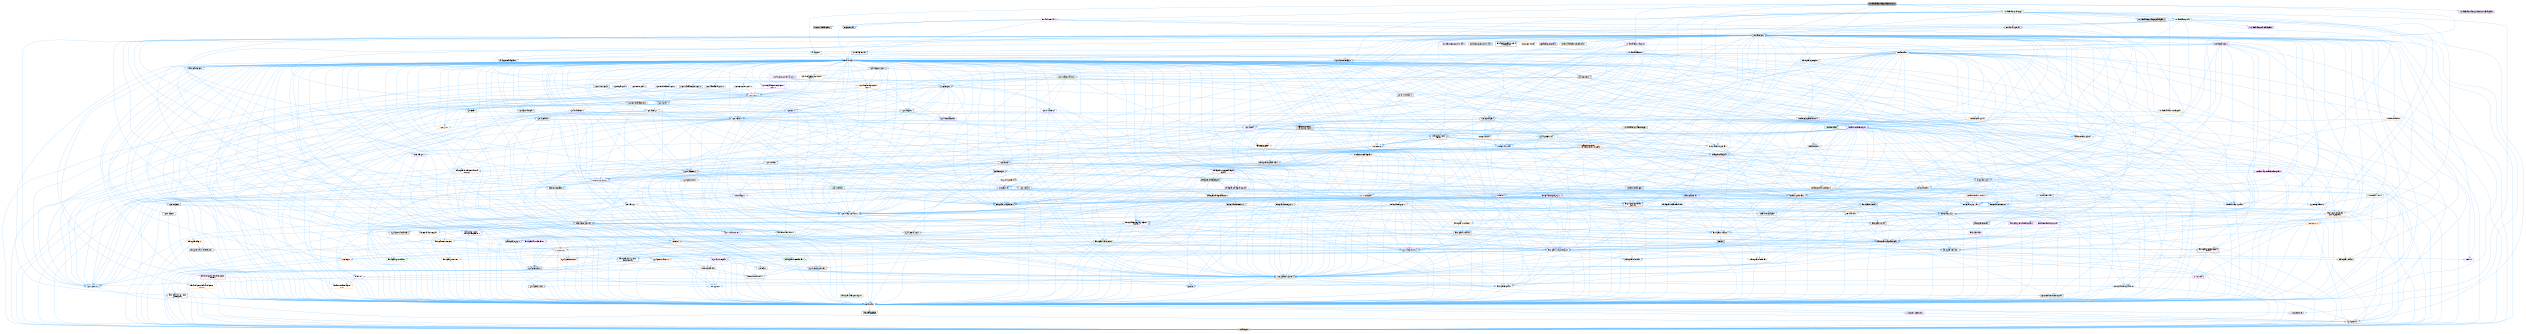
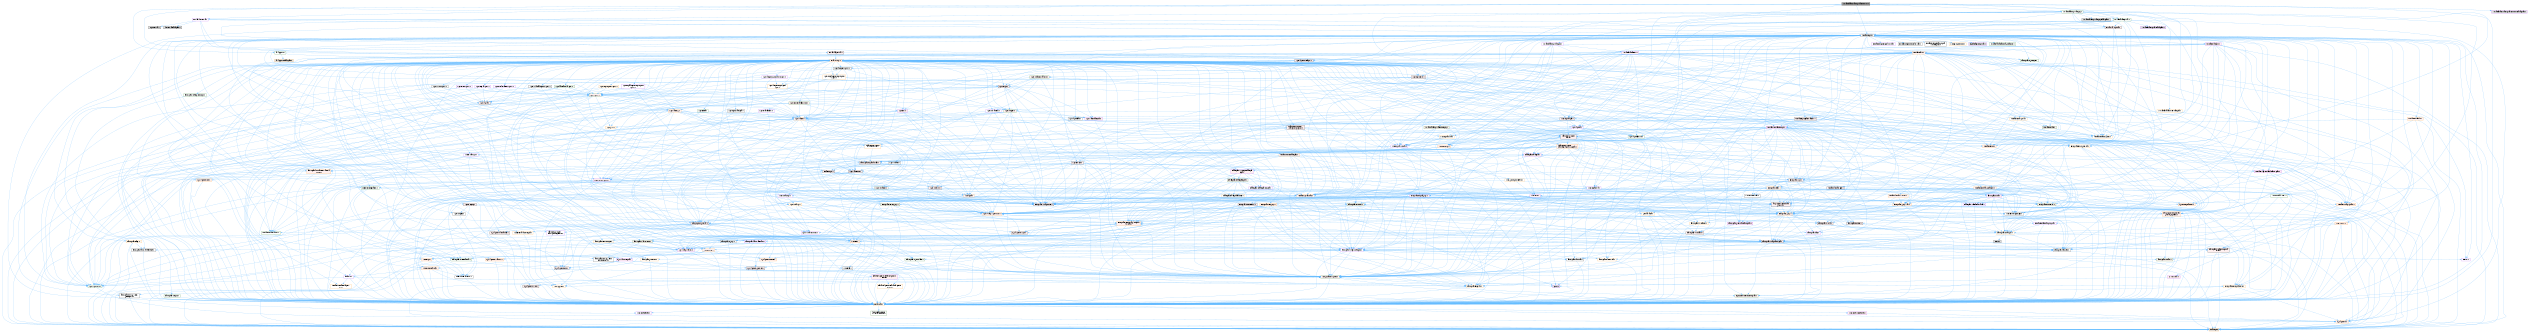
node "Async/UniqueLock.h": removed
